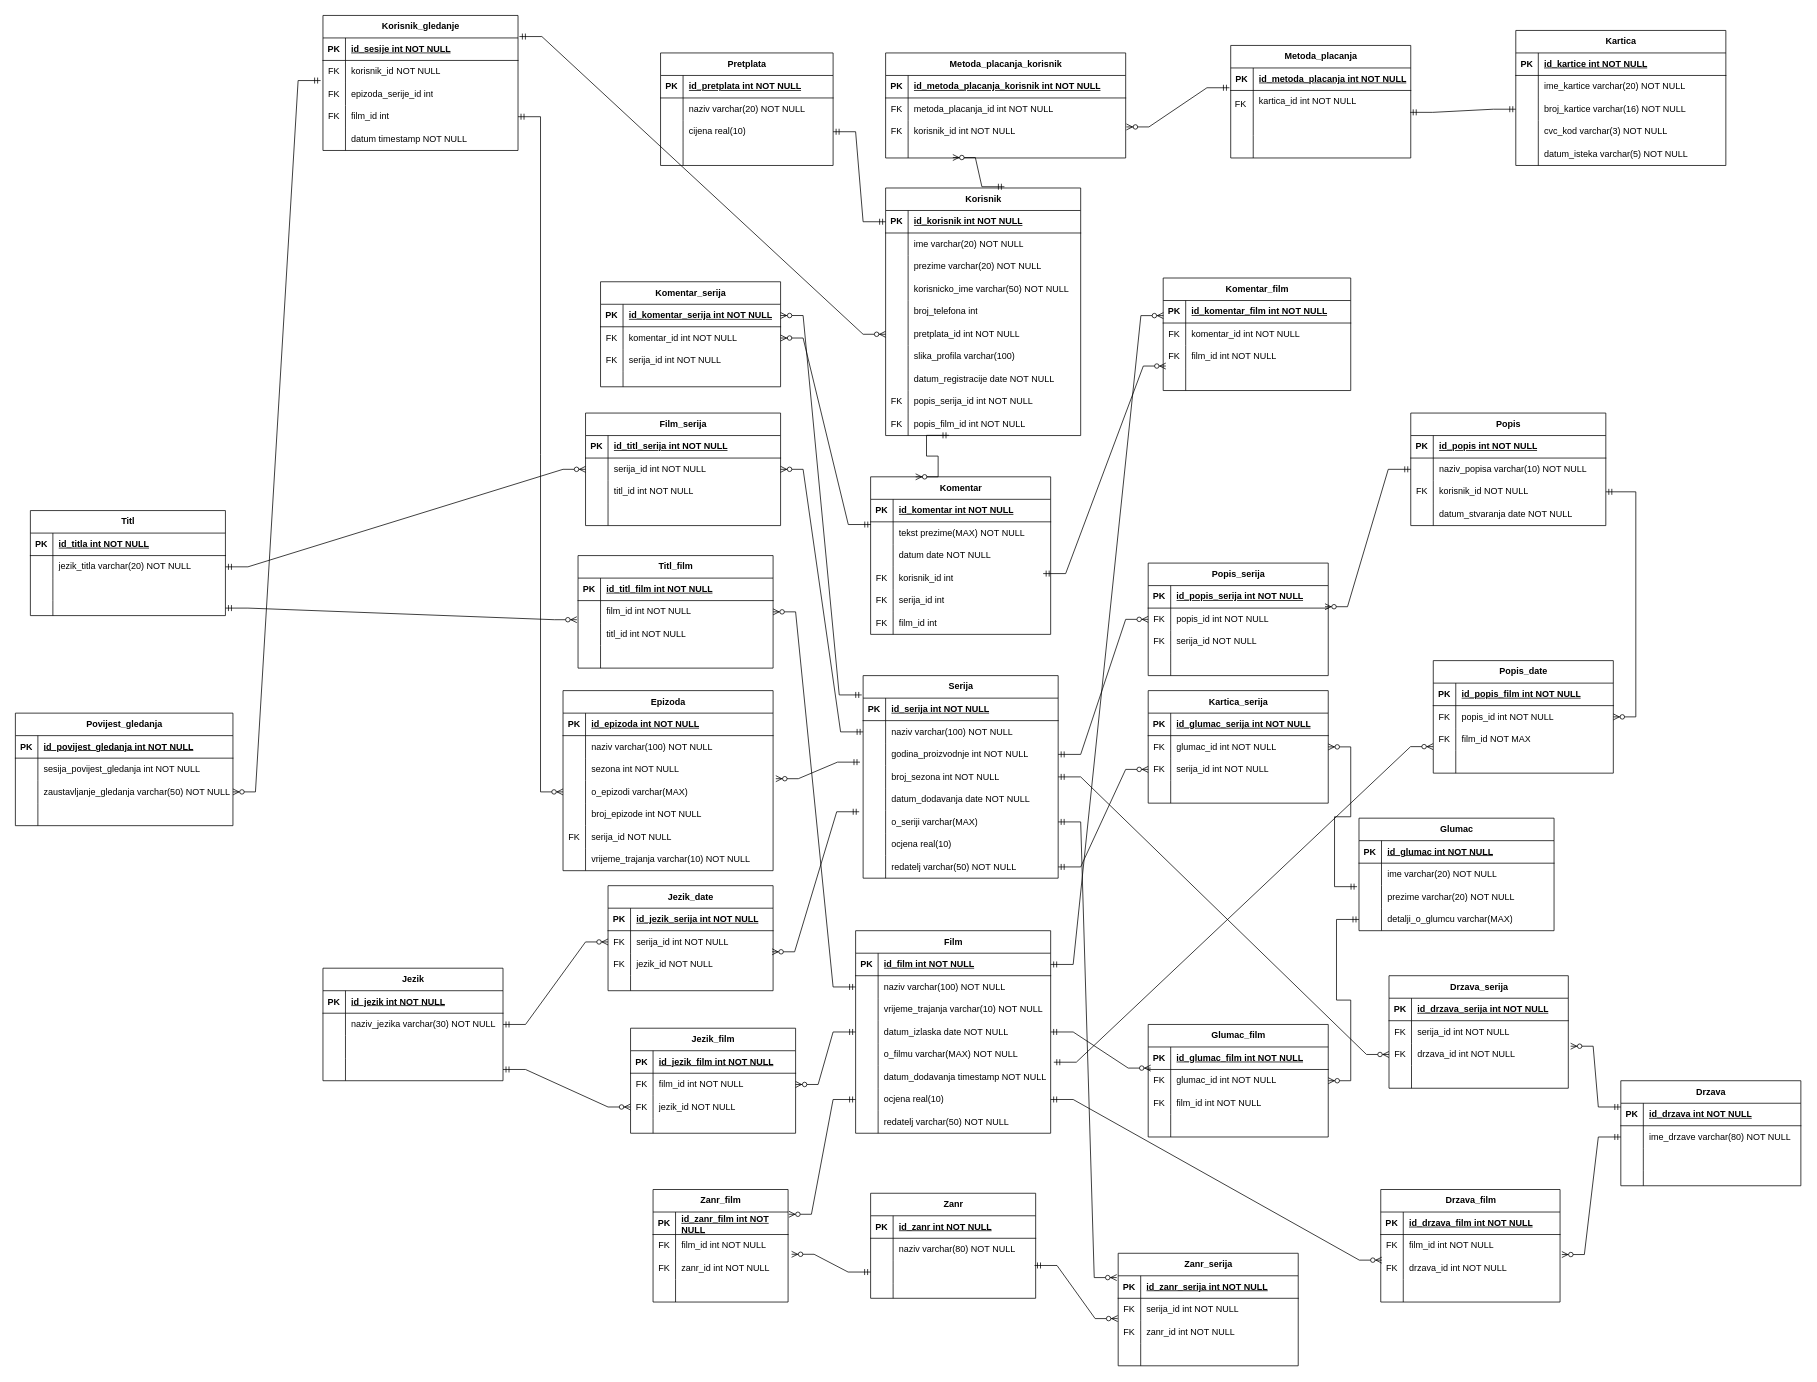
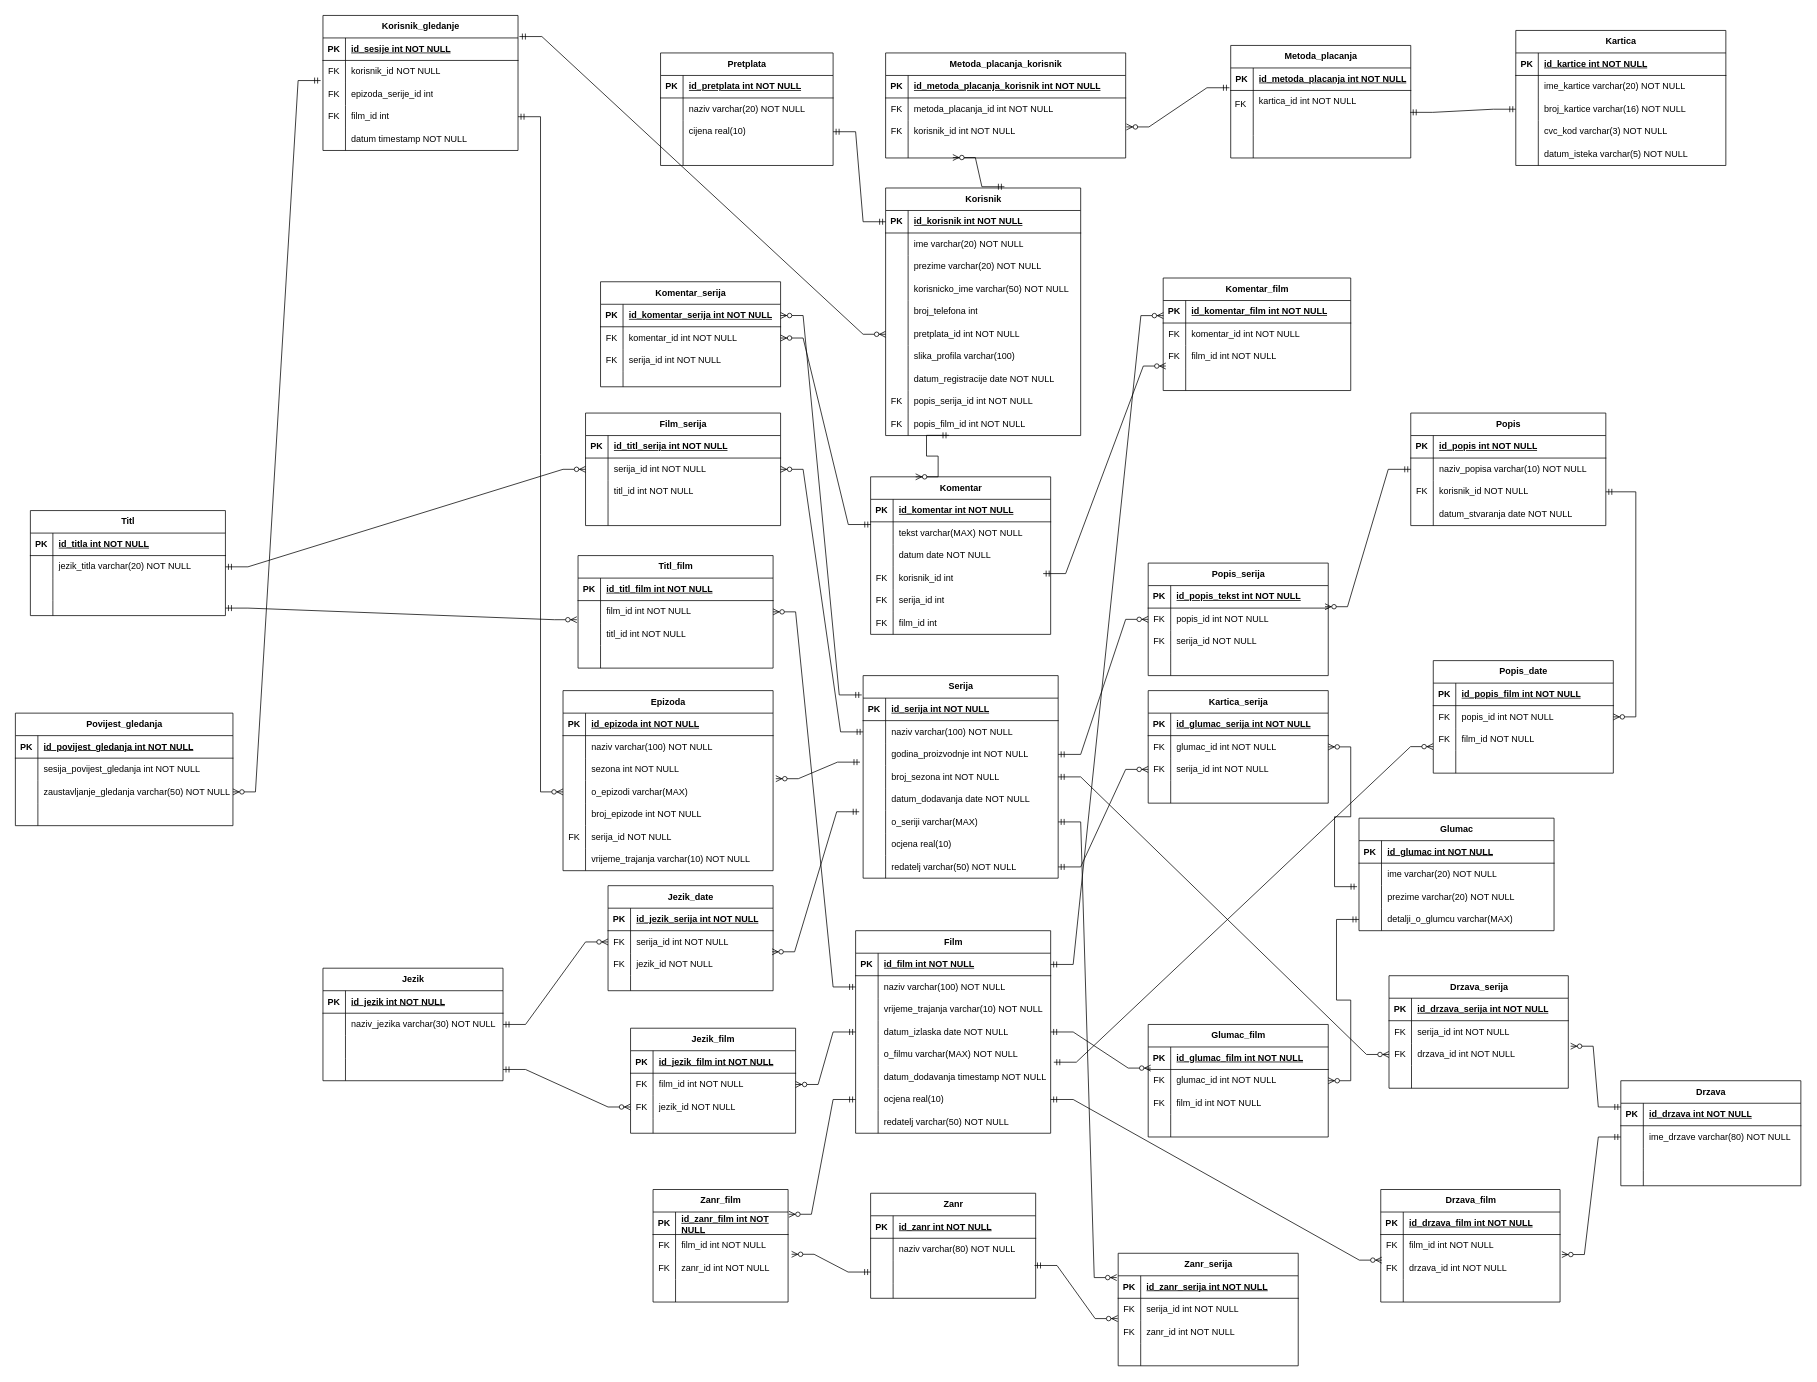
node "tekst prezime(MAX) NOT NULL": label "tekst prezime(MAX) NOT NULL" -> "tekst varchar(MAX) NOT NULL"
node "id_popis_serija int NOT NULL": label "id_popis_serija int NOT NULL" -> "id_popis_tekst int NOT NULL"
node "film_id NOT MAX": label "film_id NOT MAX" -> "film_id NOT NULL"
